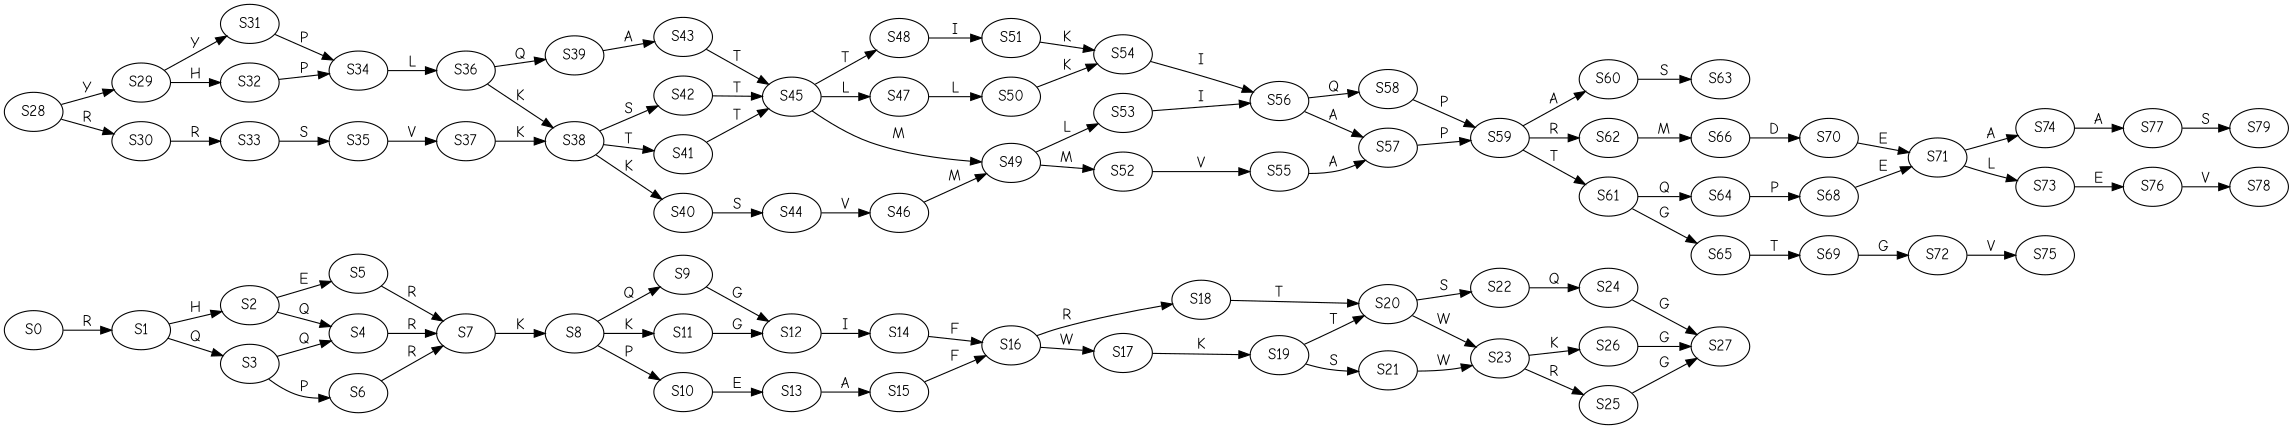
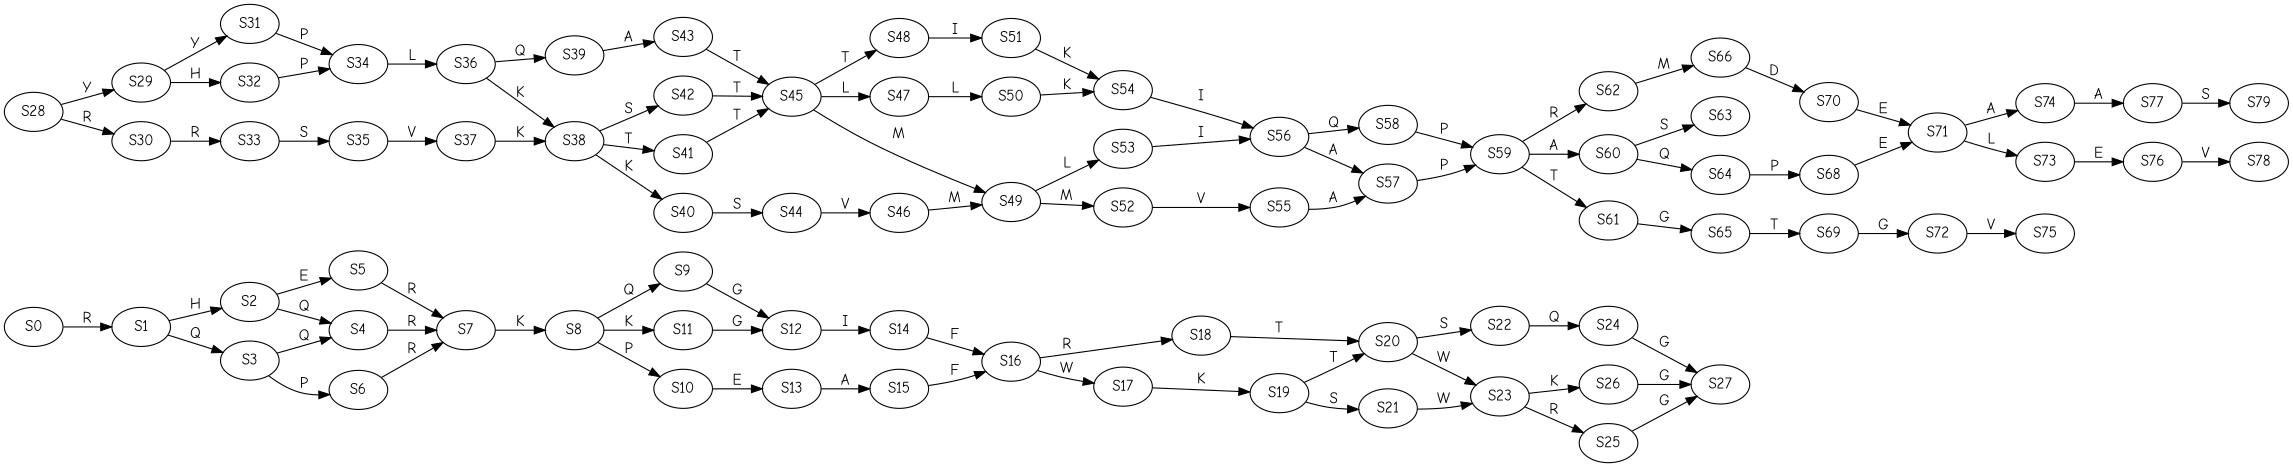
edge "S61" -> "S64": now "S60" -> "S64"
